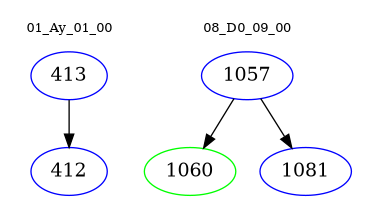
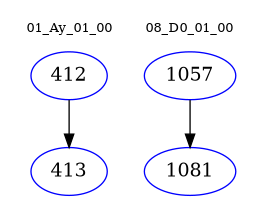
cluster "08_D0_09_00": label "08_D0_09_00" -> "08_D0_01_00"
edge "413" -> "412": reversed
node "1060": removed
